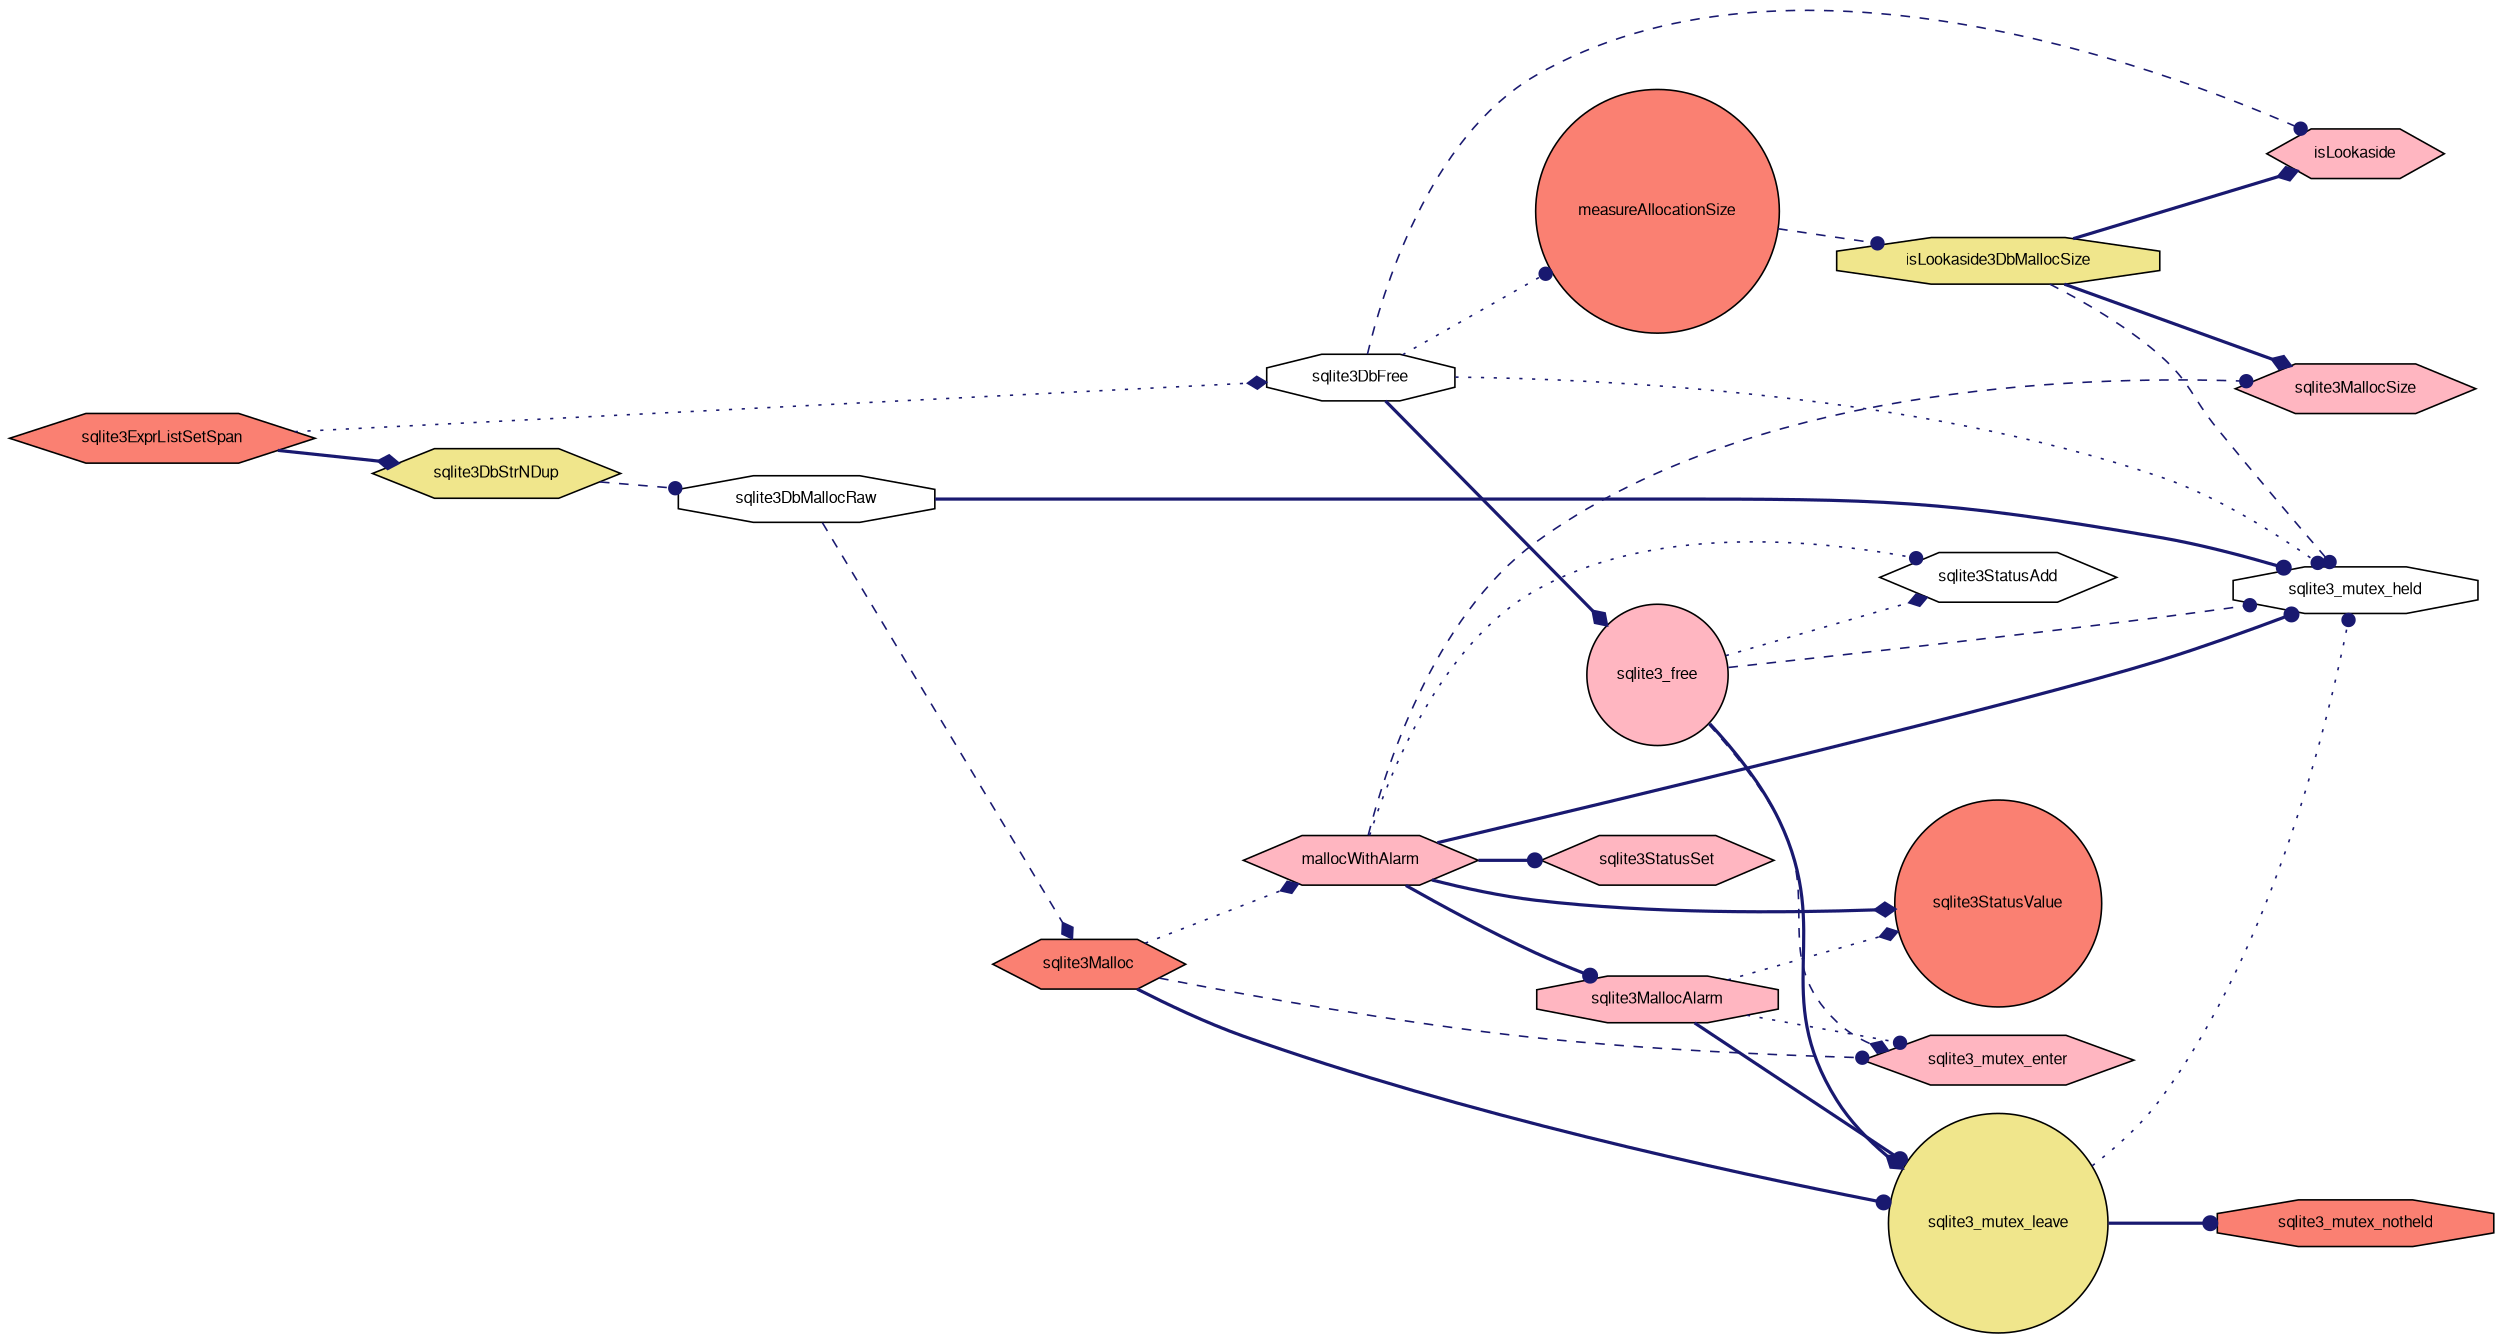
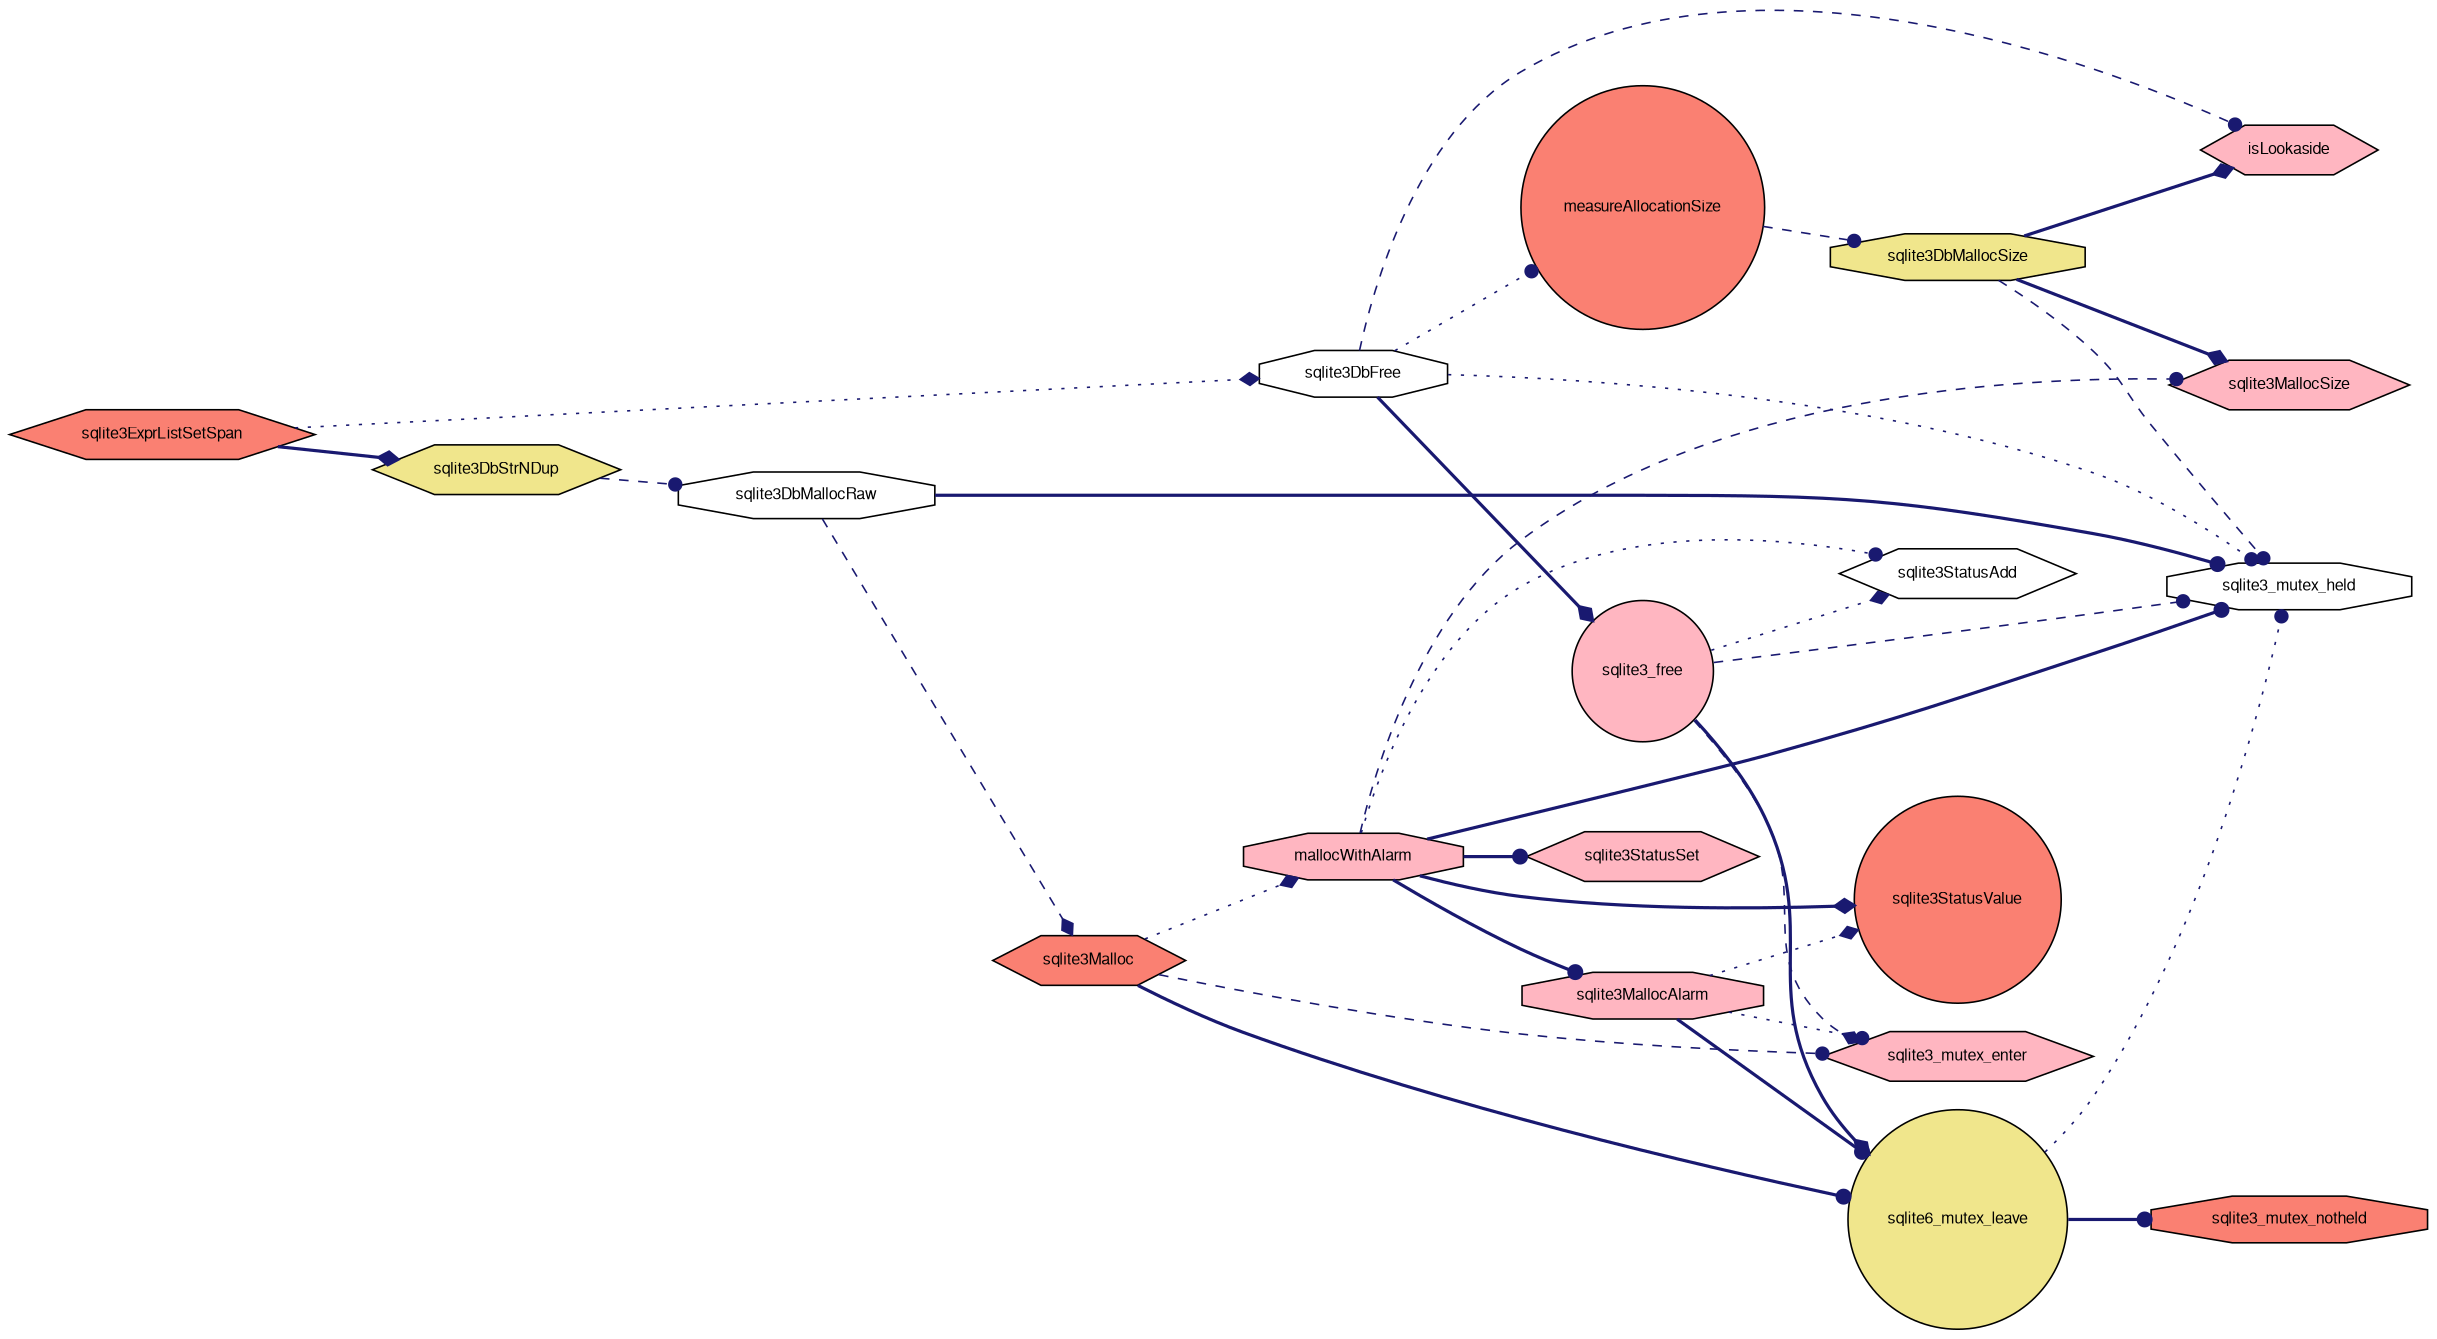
node "isLookaside3DbMallocSize": label "isLookaside3DbMallocSize" -> "sqlite3DbMallocSize"
node "mallocWithAlarm": shape hexagon -> octagon
node "sqlite3_mutex_leave": label "sqlite3_mutex_leave" -> "sqlite6_mutex_leave"
